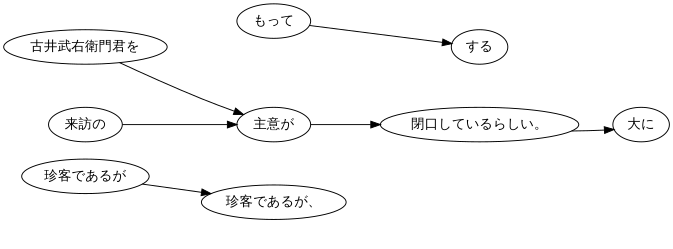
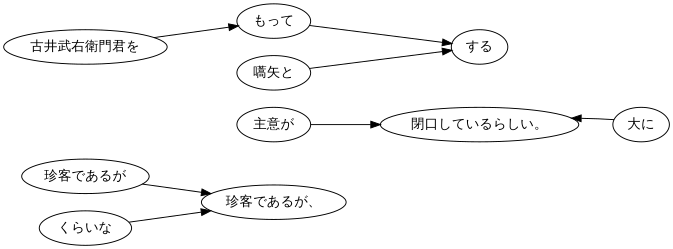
node "嚆矢と": added
edge "古井武右衛門君を" -> "主意が": now "古井武右衛門君を" -> "もって"
node "来訪の": removed
edge "閉口しているらしい。" -> "大に": reversed
node "くらいな": added
